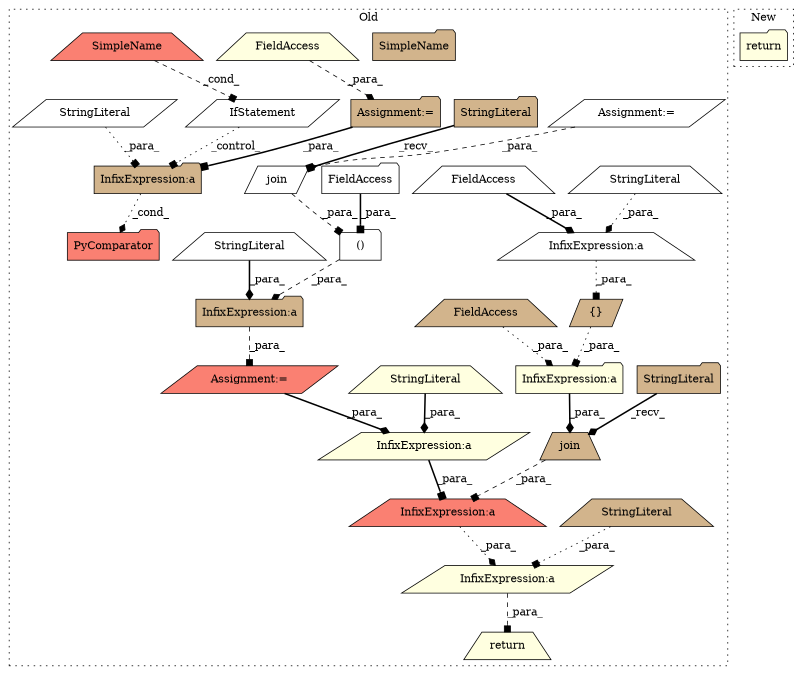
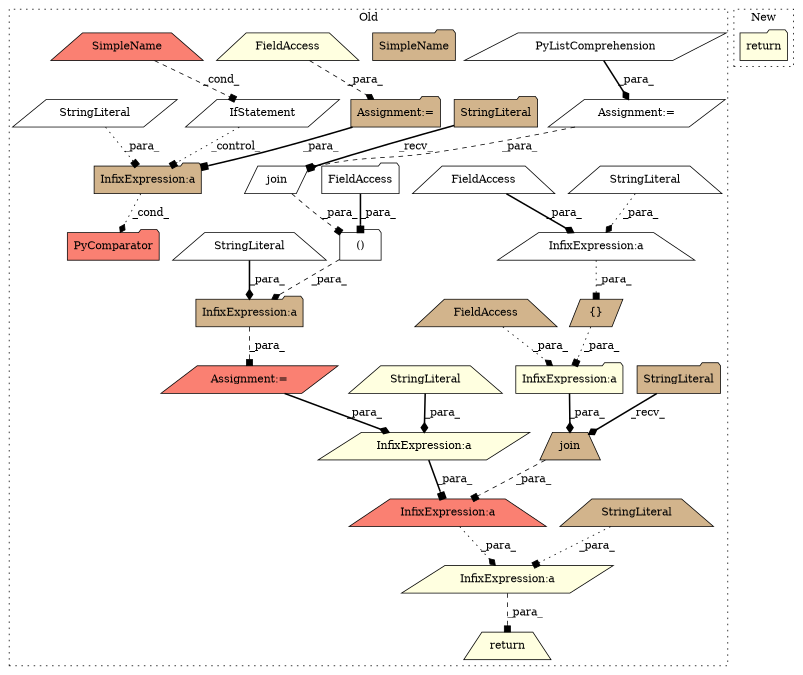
node "PyListComprehension": added
